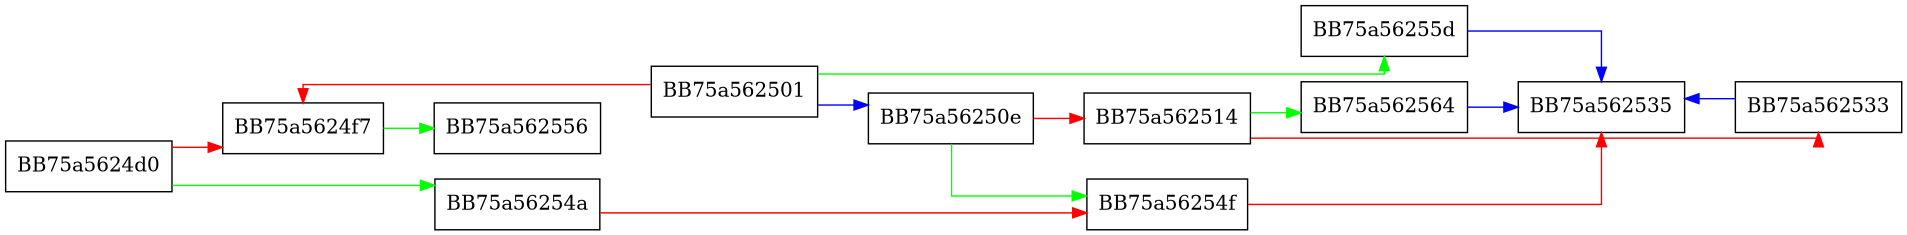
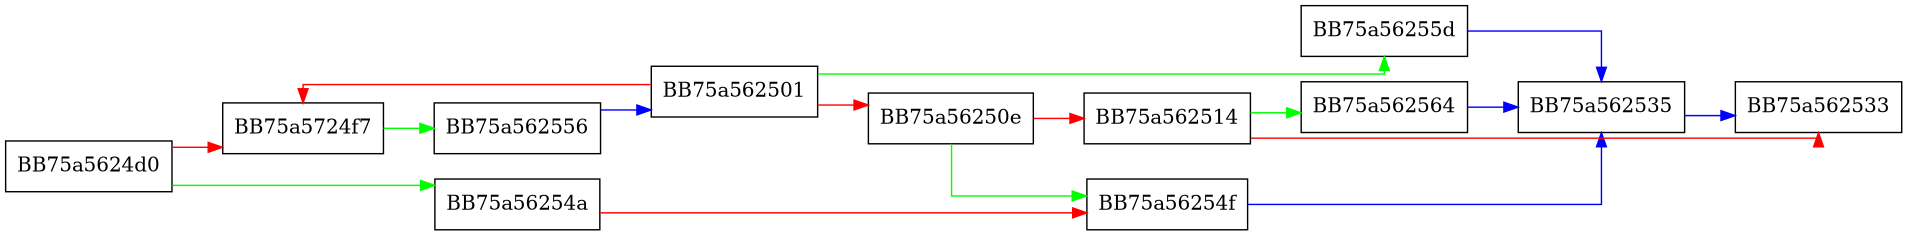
edge "BB75a562533" -> "BB75a562535": reversed
edge "BB75a562501" -> "BB75a56250e": color blue -> red
edge "BB75a562556" -> "BB75a562501": added
node "BB75a5624f7": label "BB75a5624f7" -> "BB75a5724f7"
edge "BB75a56254f" -> "BB75a562535": color red -> blue
